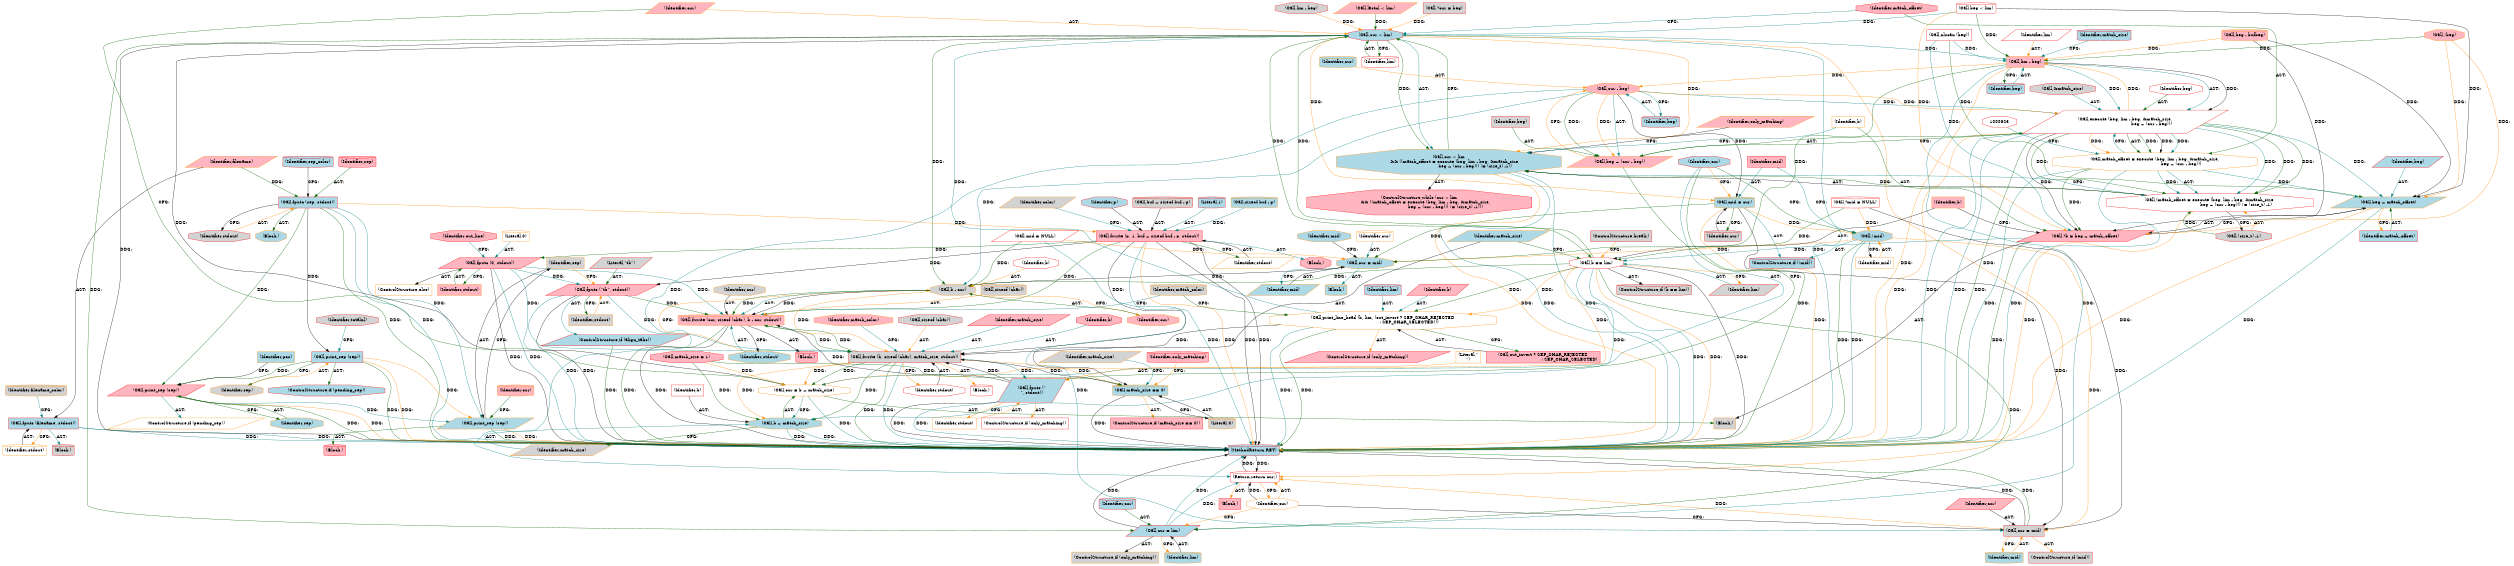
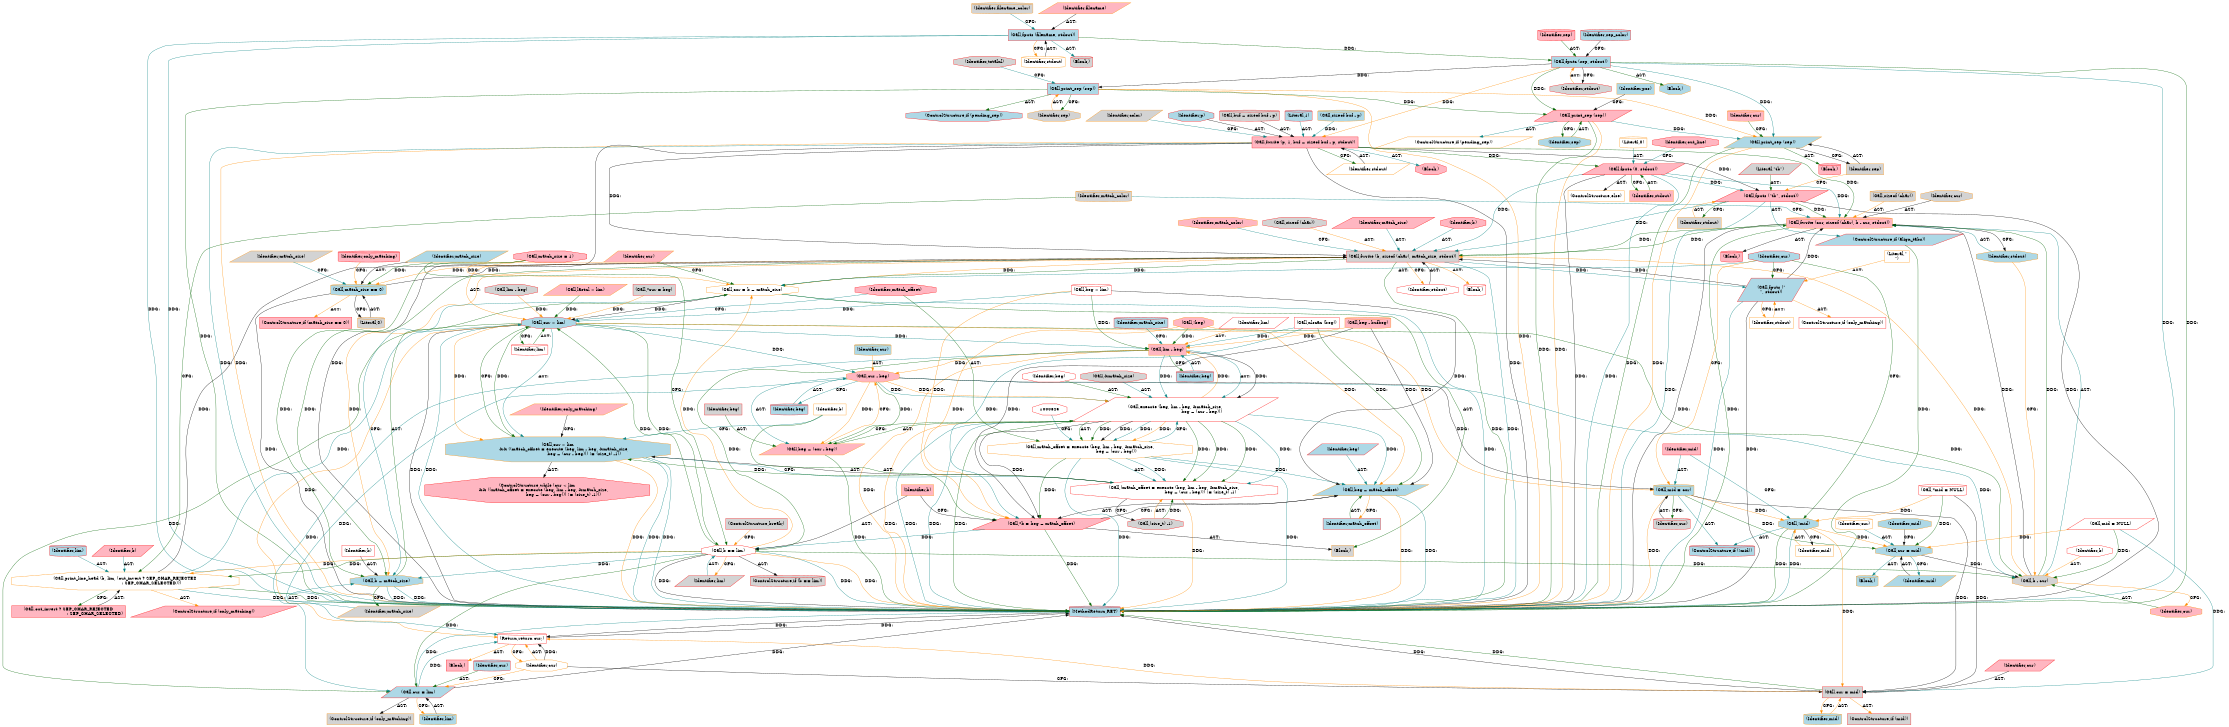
edge "(Identifier,filename)" -> "(Call,fputc (sep, stdout))": now "(Call,fputs (filename, stdout))" -> "(Call,fputc (sep, stdout))"
edge "(Call,cur < lim)" -> "(Call,cur - beg)": added, label "DDG:"
